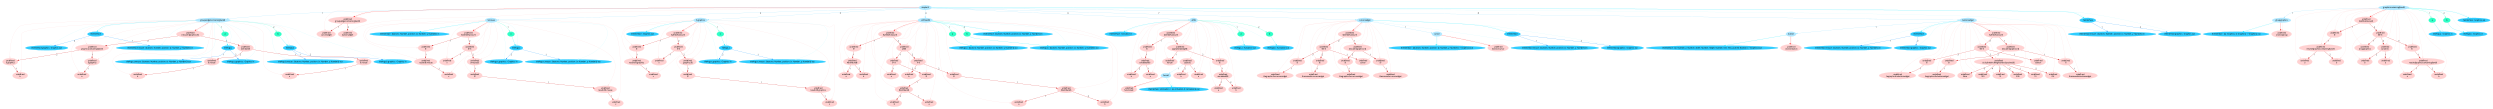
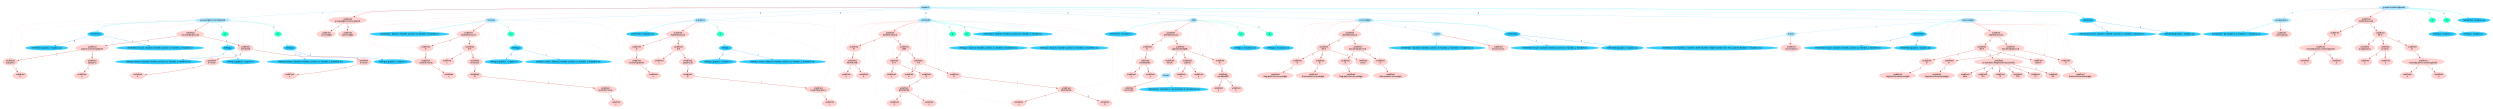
edge "undefined apply$to$andget$" -> "undefined {a:$b:$}": added, label "3"
